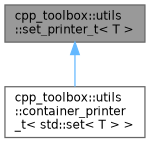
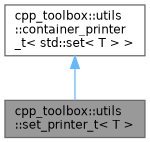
edge "cpp_toolbox::utils ::container_printer _t< std::set< T > >" -> "cpp_toolbox::utils ::set_printer_t< T >": reversed
